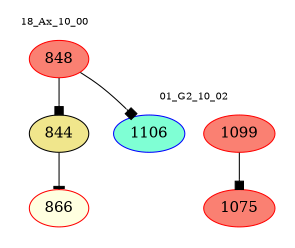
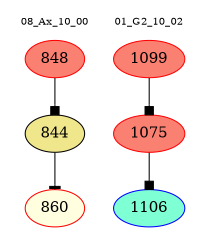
cluster "18_Ax_10_00": label "18_Ax_10_00" -> "08_Ax_10_00"
edge "848" -> "1106": now "1075" -> "1106"
node "866": label "866" -> "860"
